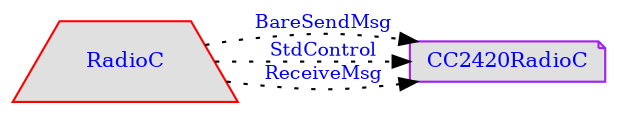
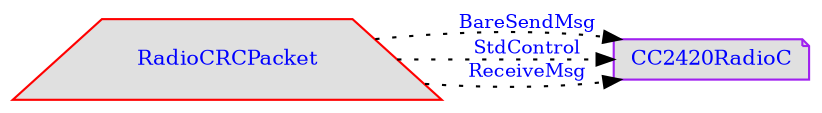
node "RadioC": label "RadioC" -> "RadioCRCPacket"
